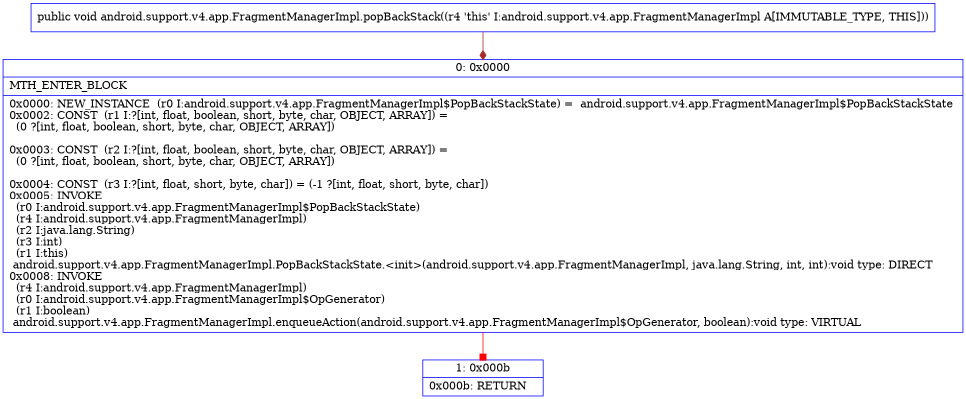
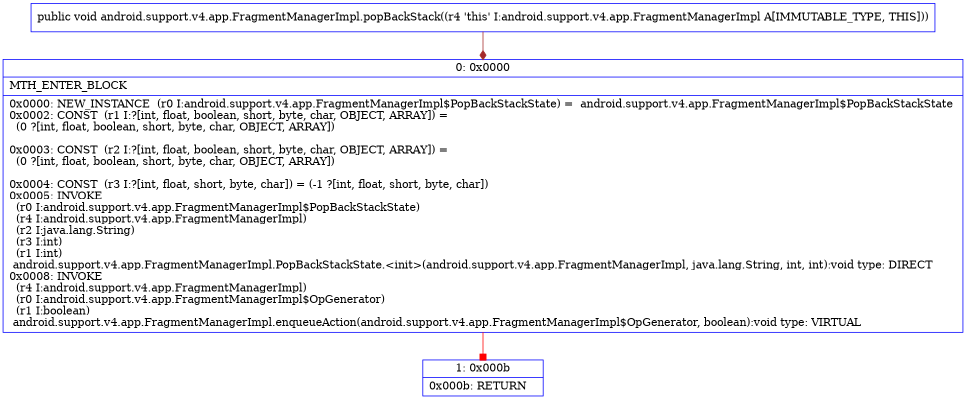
node "0: 0x0000": text "(r1 I:this)" -> "(r1 I:int)"
